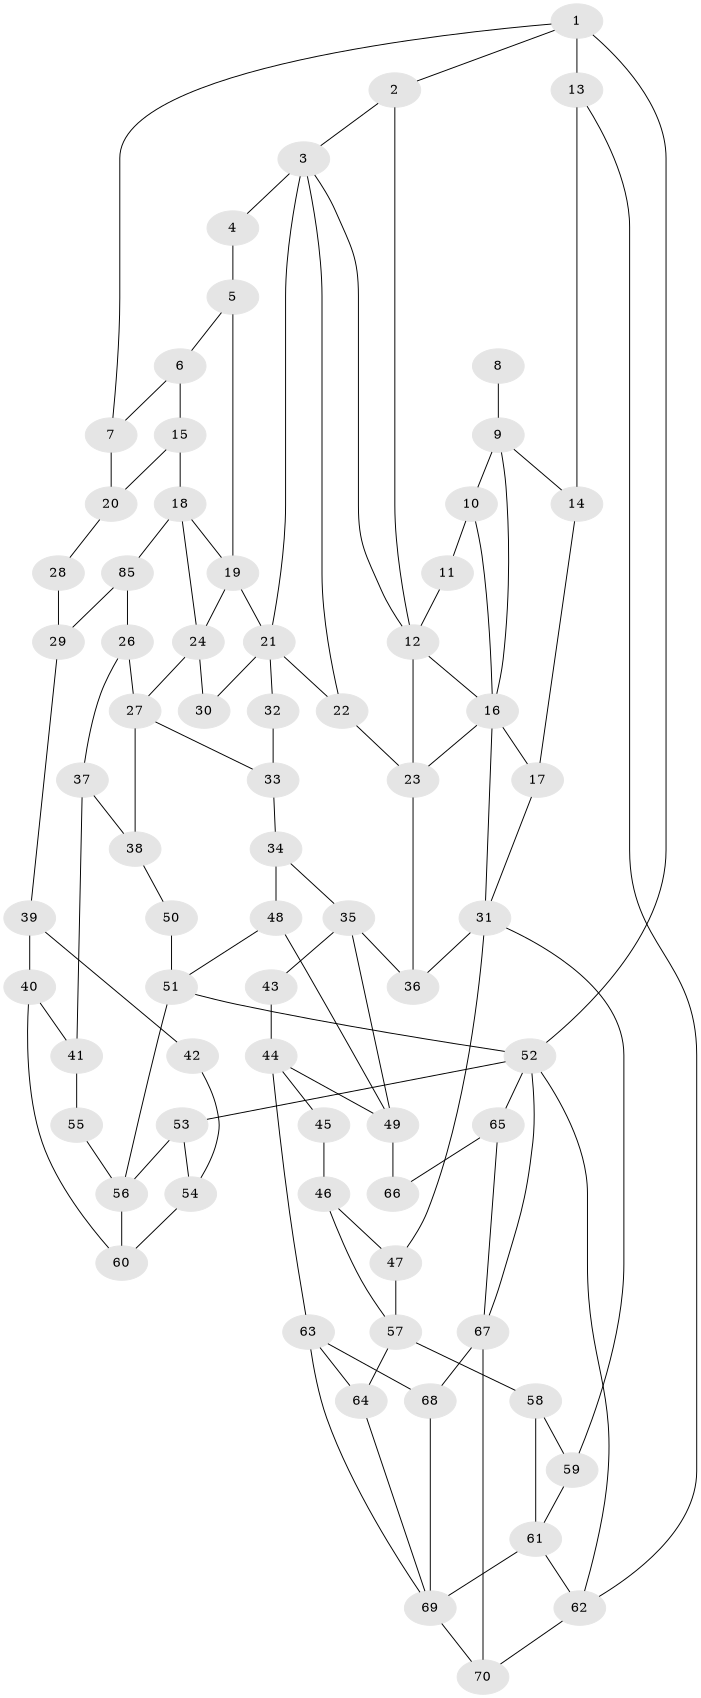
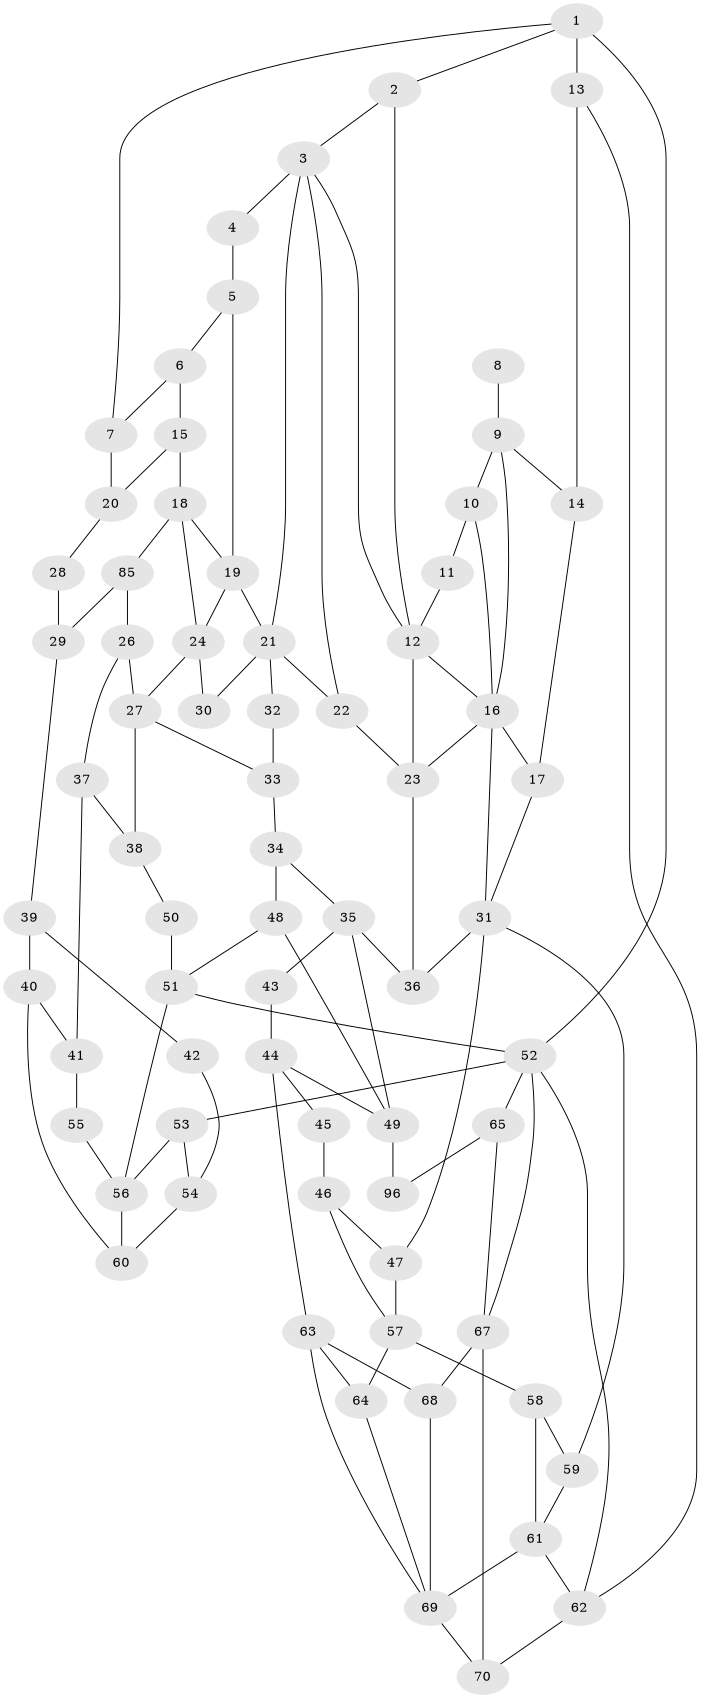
node "66": label "66" -> "96"
